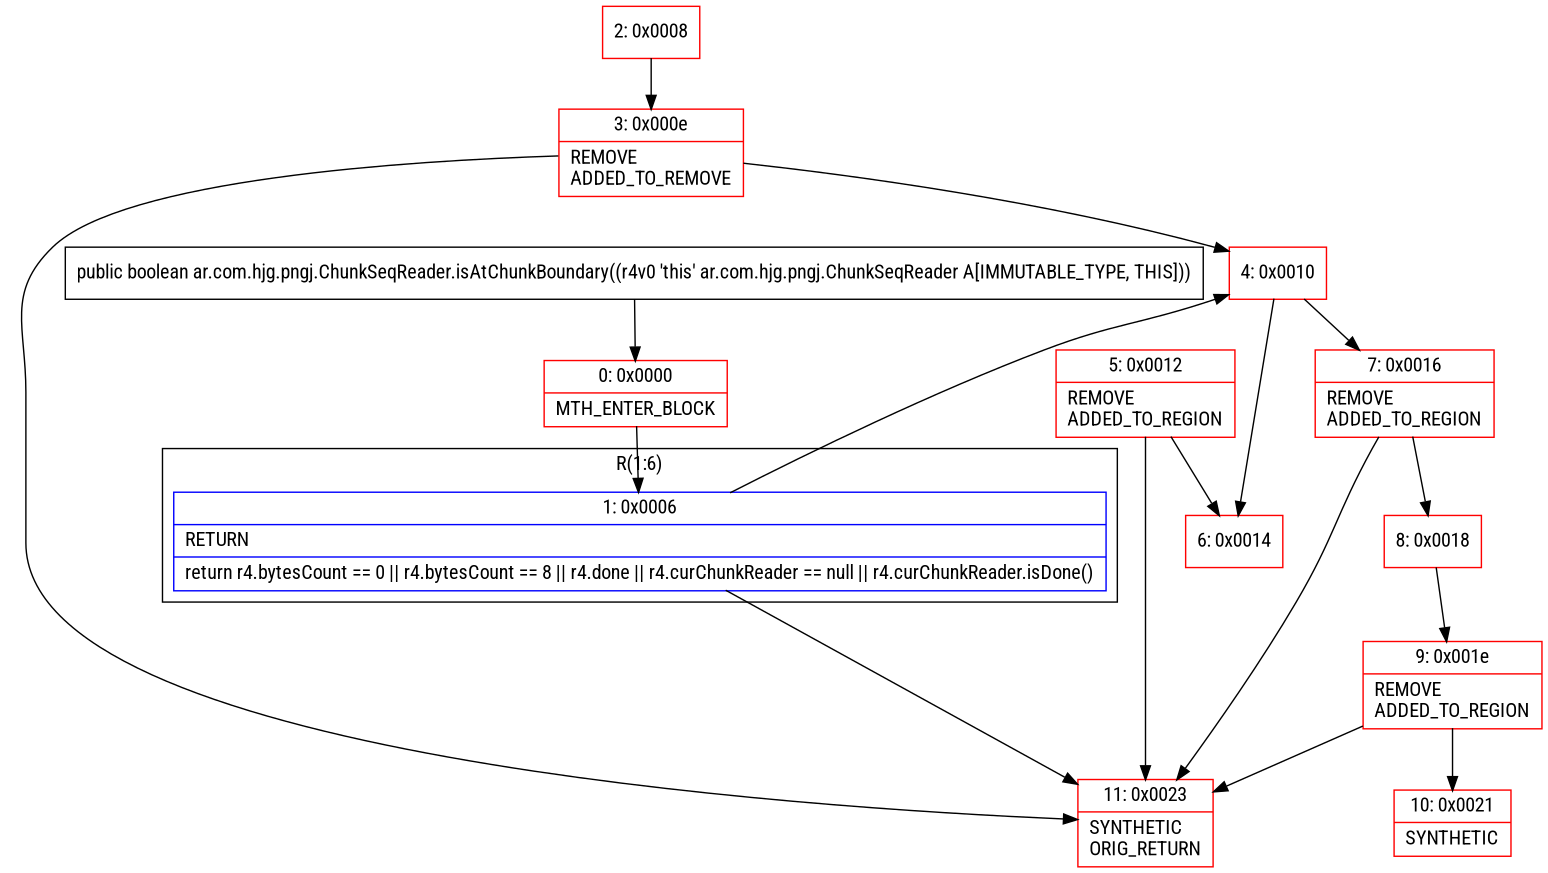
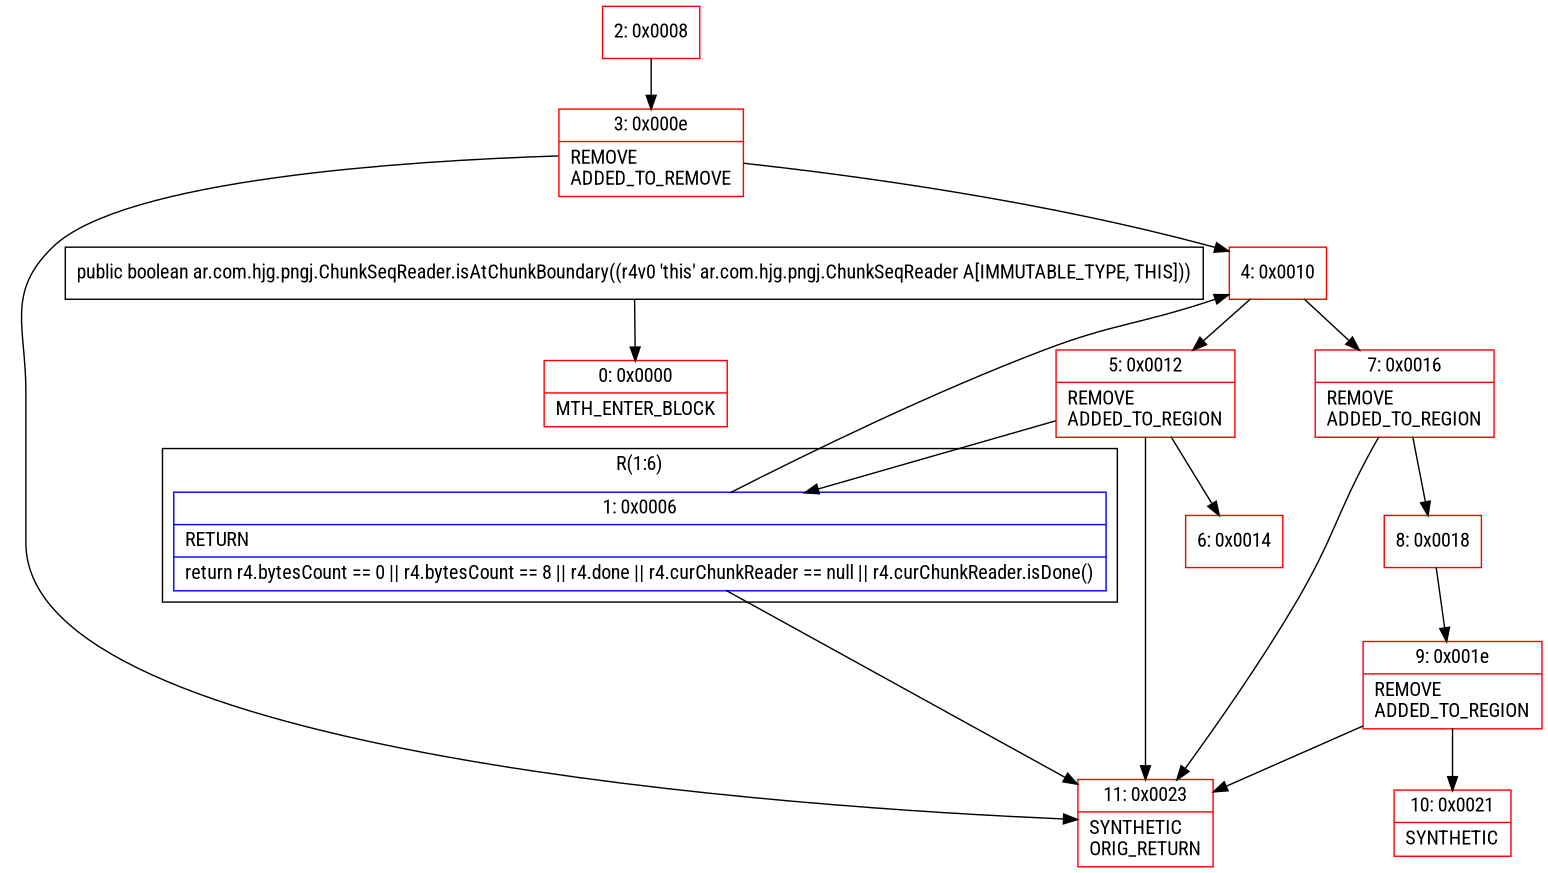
edge "4: 0x0010" -> "6: 0x0014": now "4: 0x0010" -> "5: 0x0012"
edge "0: 0x0000" -> "1: 0x0006": now "5: 0x0012" -> "1: 0x0006"
